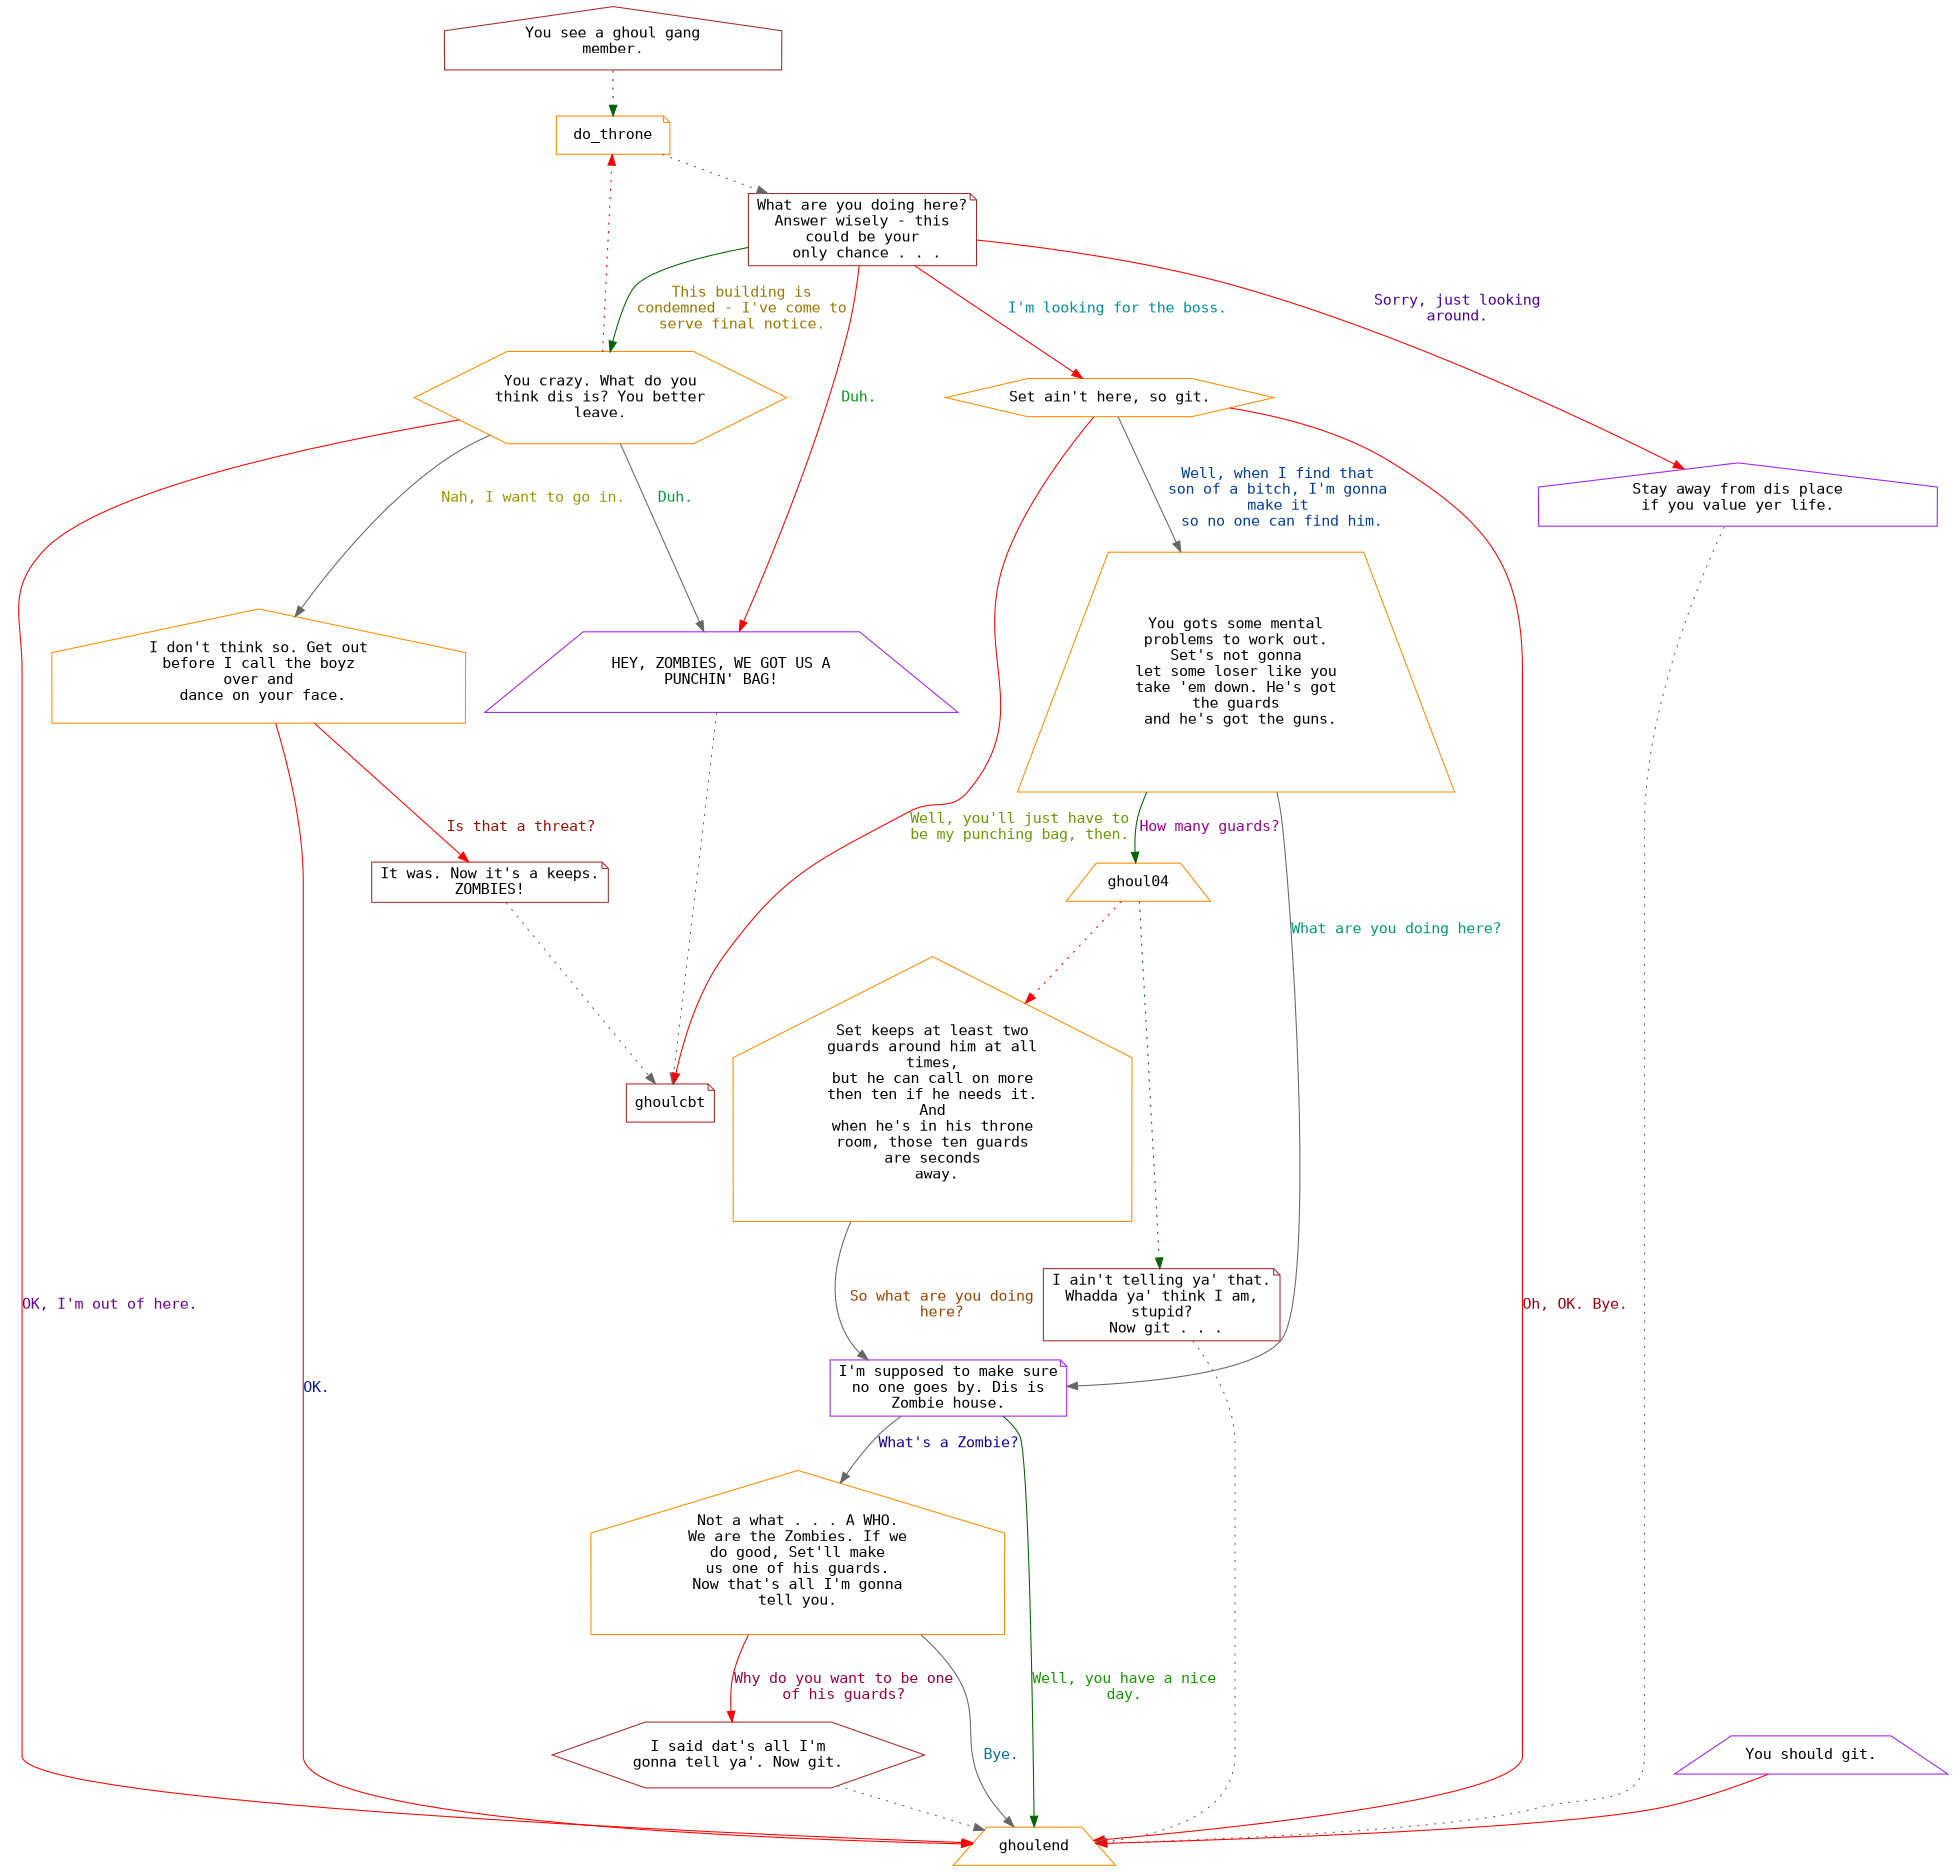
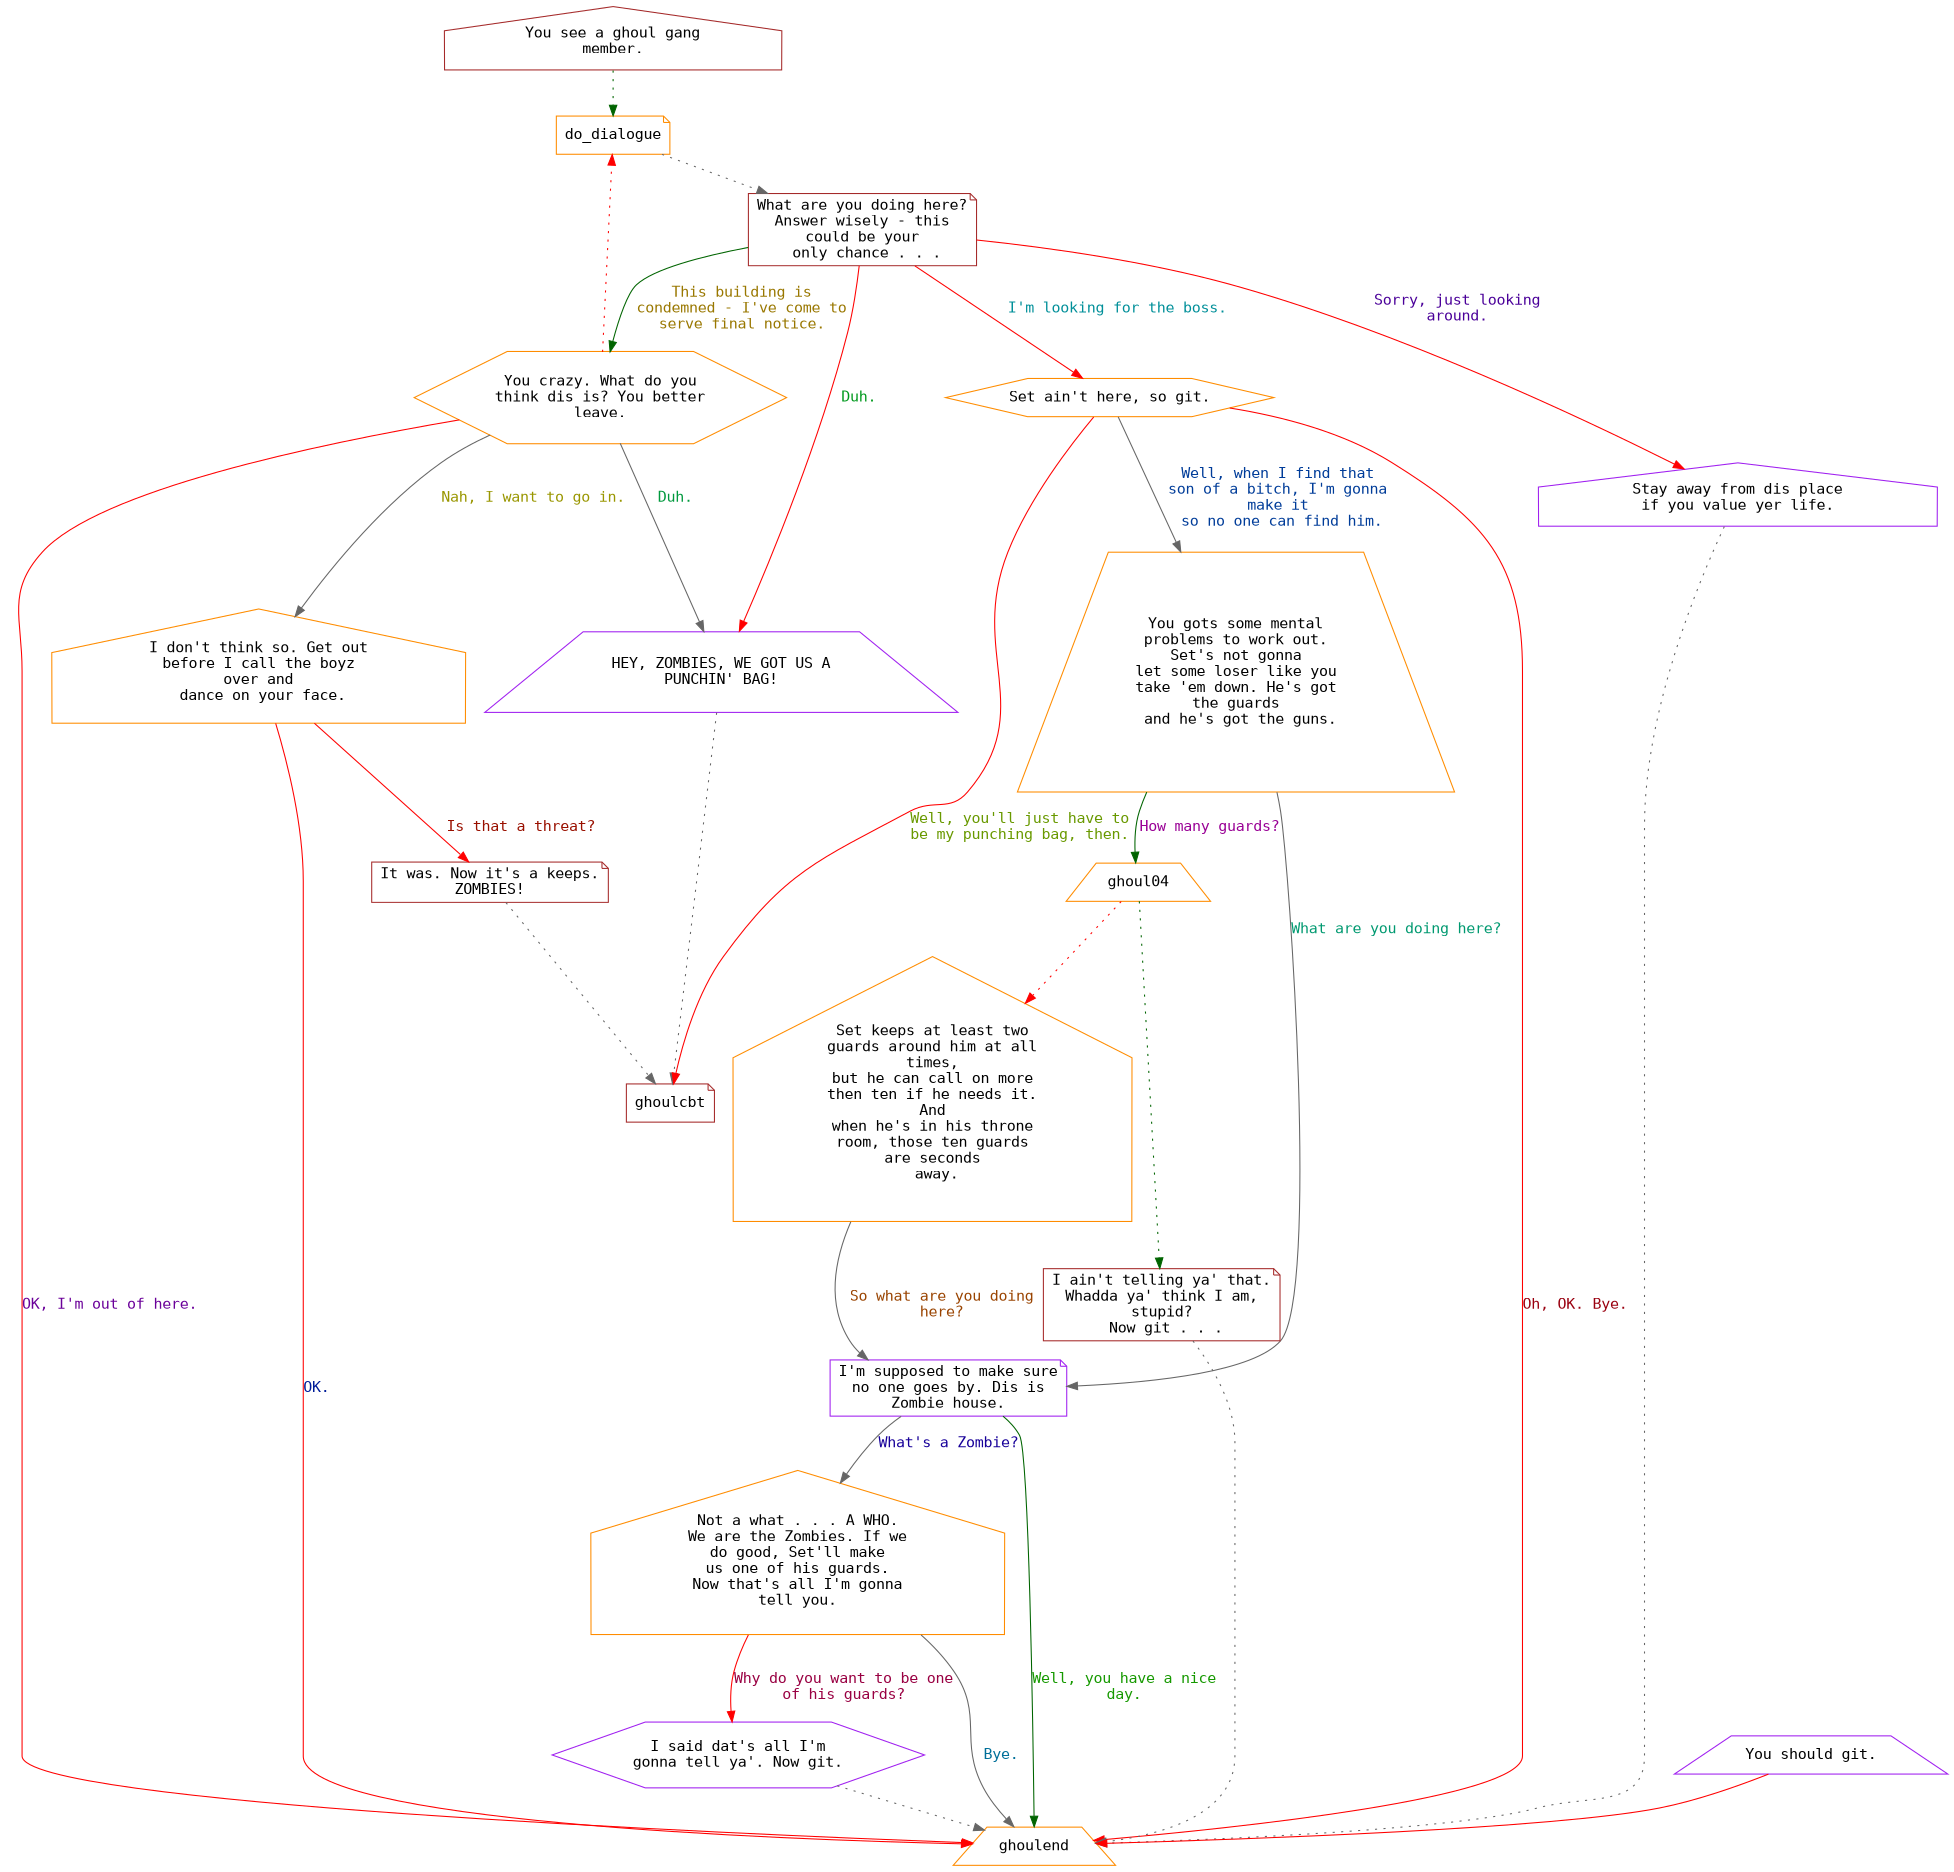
node "do_throne": label "do_throne" -> "do_dialogue"
node "I said dat's all I'm gonna tell ya'. Now git.": color brown -> purple
